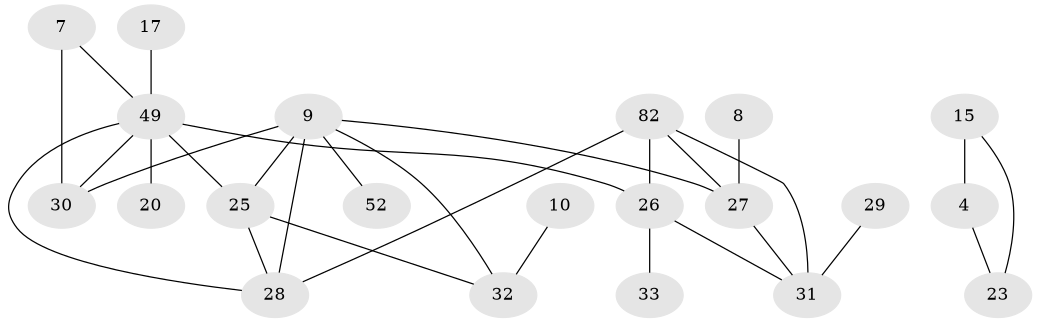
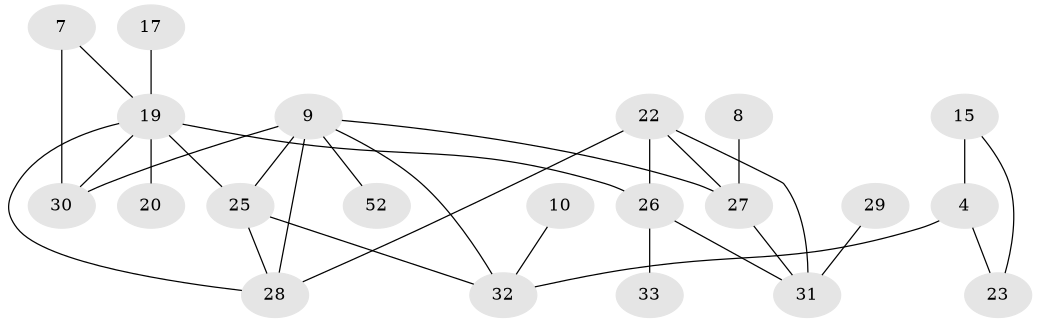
node "49": label "49" -> "19"
node "82": label "82" -> "22"
edge "4" -- "32": added
